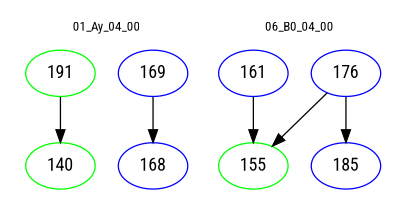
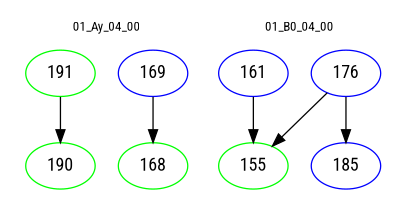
cluster "06_B0_04_00": label "06_B0_04_00" -> "01_B0_04_00"
node "140": label "140" -> "190"
node "168": color blue -> green
